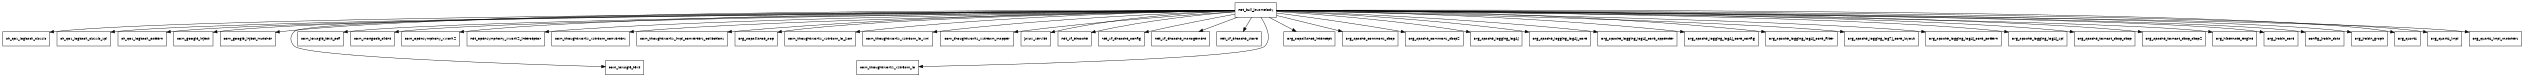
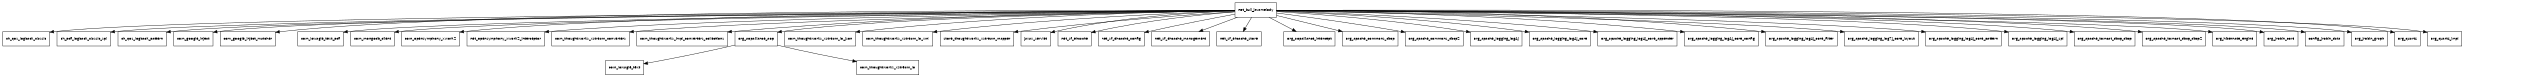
node "ch_qos_logback_classic_spi": label "ch_qos_logback_classic_spi" -> "ch_pdf_logback_classic_spi"
edge "net_bull_javamelody" -> "com_lowagie_text": now "org_aopalliance_aop" -> "com_lowagie_text"
node "com_thoughtworks_xstream_mapper": label "com_thoughtworks_xstream_mapper" -> "store_thoughtworks_xstream_mapper"
node "org_quartz_impl_matchers": removed
edge "net_bull_javamelody" -> "com_thoughtworks_xstream_io": now "org_aopalliance_aop" -> "com_thoughtworks_xstream_io"
